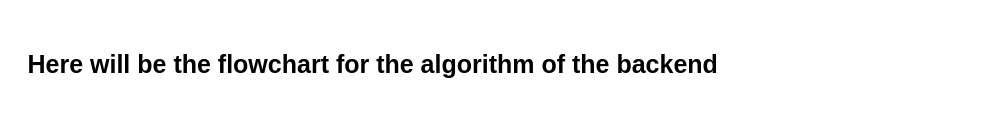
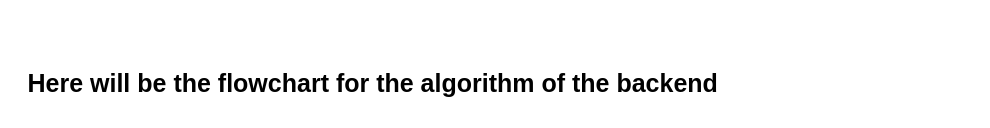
node "Here will be the flowchart for the algorithm of the backend": moved (494, 63) -> (494, 82)
